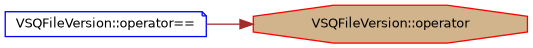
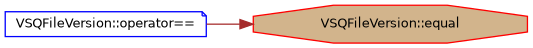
node "VSQFileVersion::operator": label "VSQFileVersion::operator" -> "VSQFileVersion::equal"
